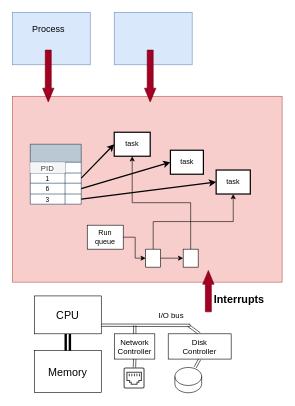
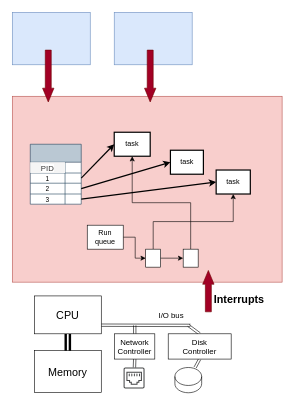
node "Process": removed
node "6": label "6" -> "2"
